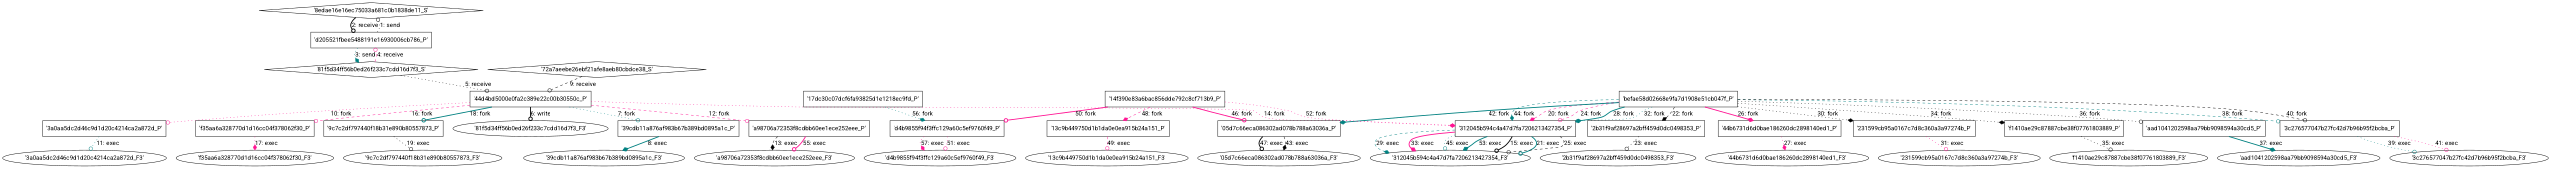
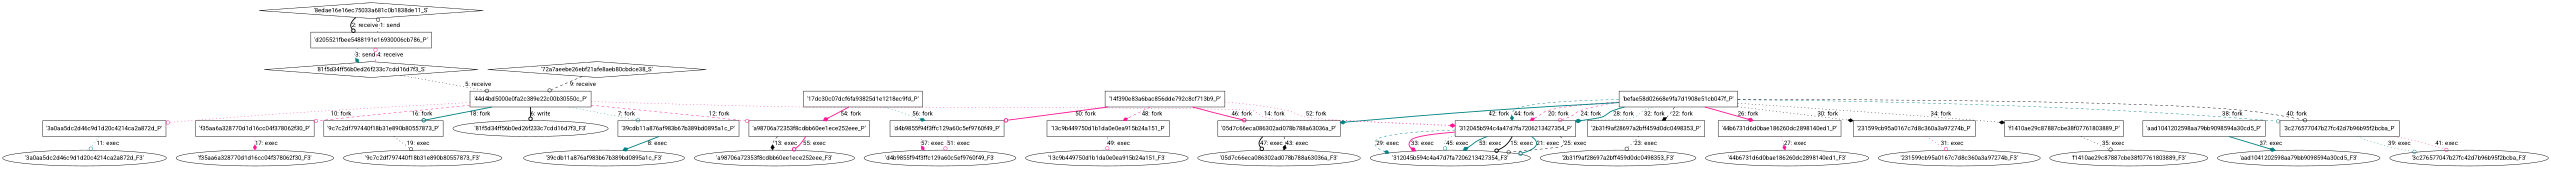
edge "'befae58d02668e9fa7d1908e51cb047f_P'" -> "'aad1041202598aa79bb9098594a30cd5_P'": removed, label "36: fork"
edge "'17dc30c07dcf6fa93825d1e1218ec9fd_P'" -> "'a98706a72353f8cdbb60ee1ece252eee_P'": added, label "54: fork"
